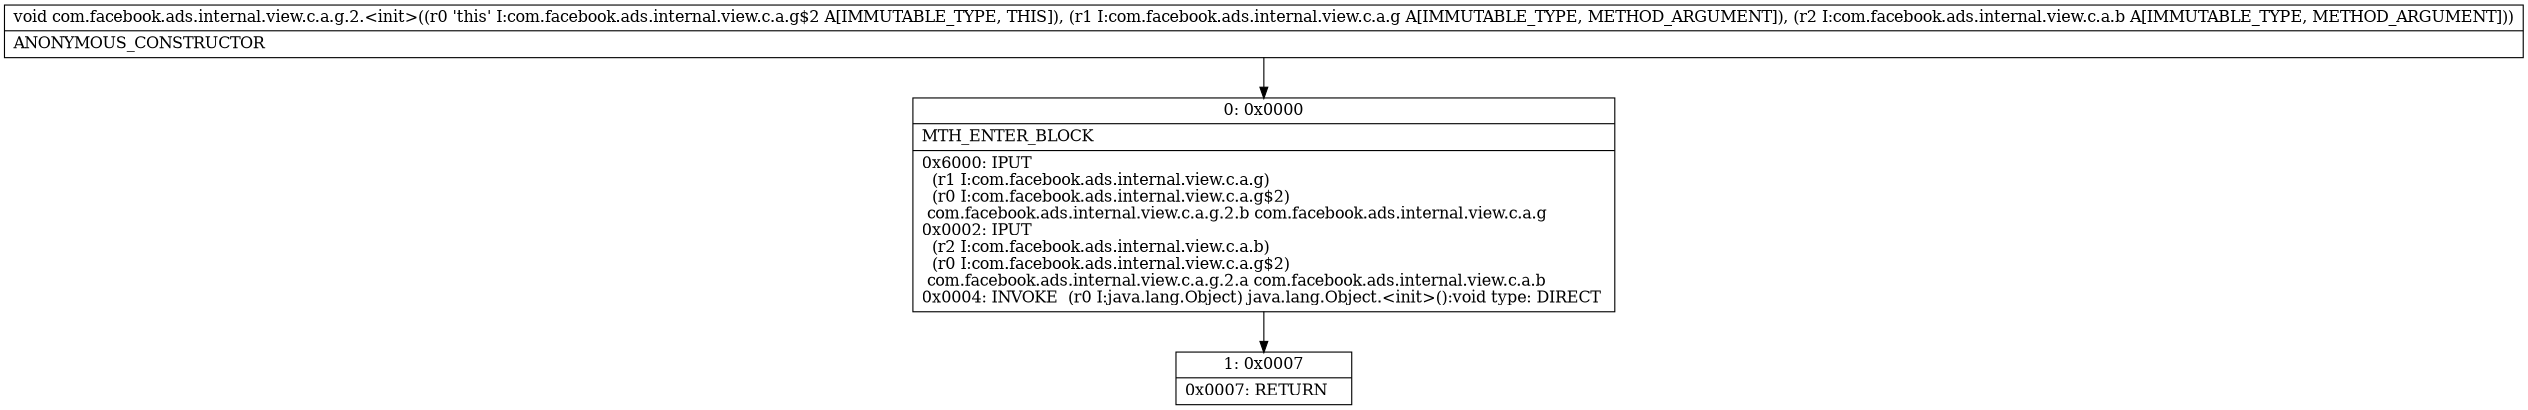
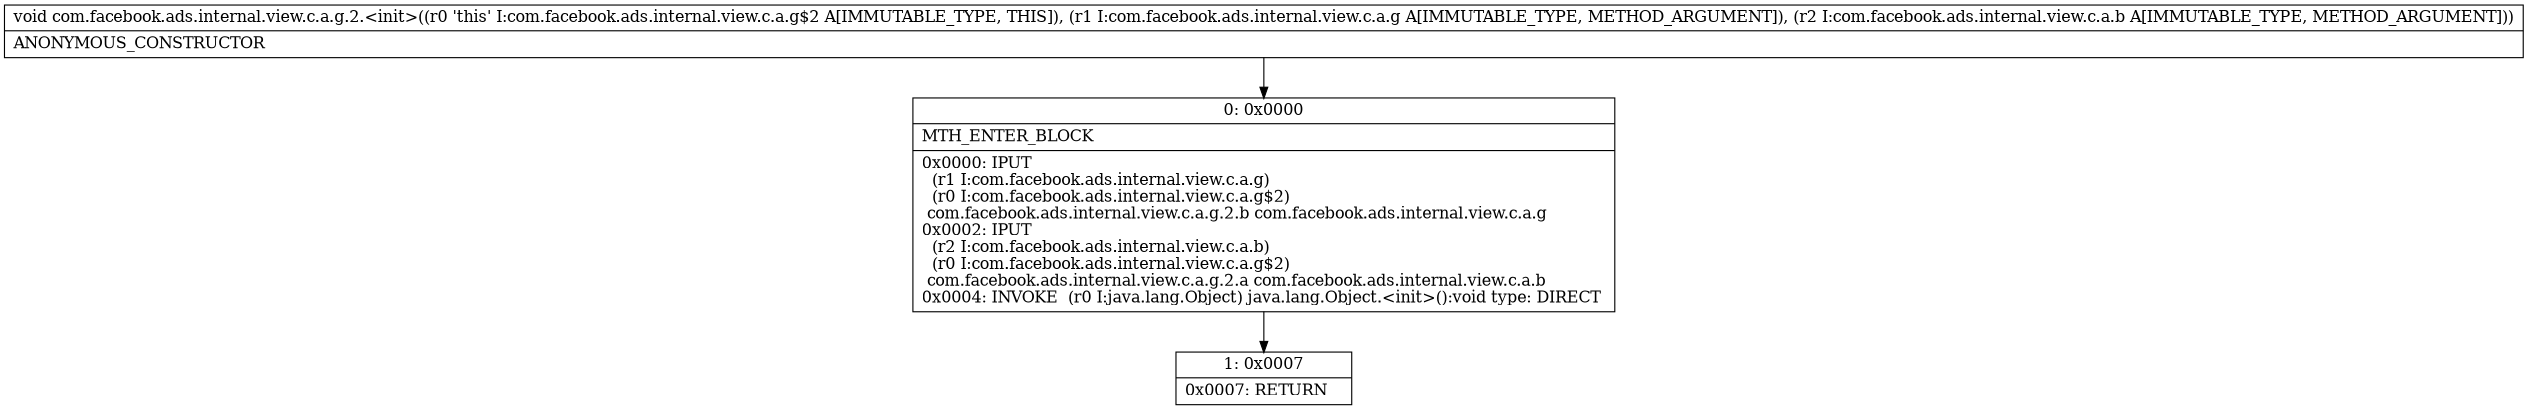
node "0: 0x0000": text "0x6000: IPUT" -> "0x0000: IPUT"
